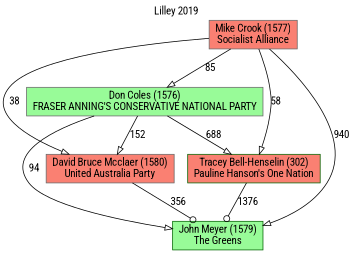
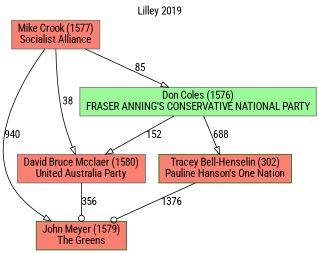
edge "Mike Crook (1577) Socialist Alliance" -> "Tracey Bell-Henselin (302) Pauline Hanson's One Nation": removed, label "58"
edge "Don Coles (1576) FRASER ANNING'S CONSERVATIVE NATIONAL PARTY" -> "John Meyer (1579) The Greens": removed, label "94"
node "John Meyer (1579) The Greens": fillcolor palegreen -> salmon
